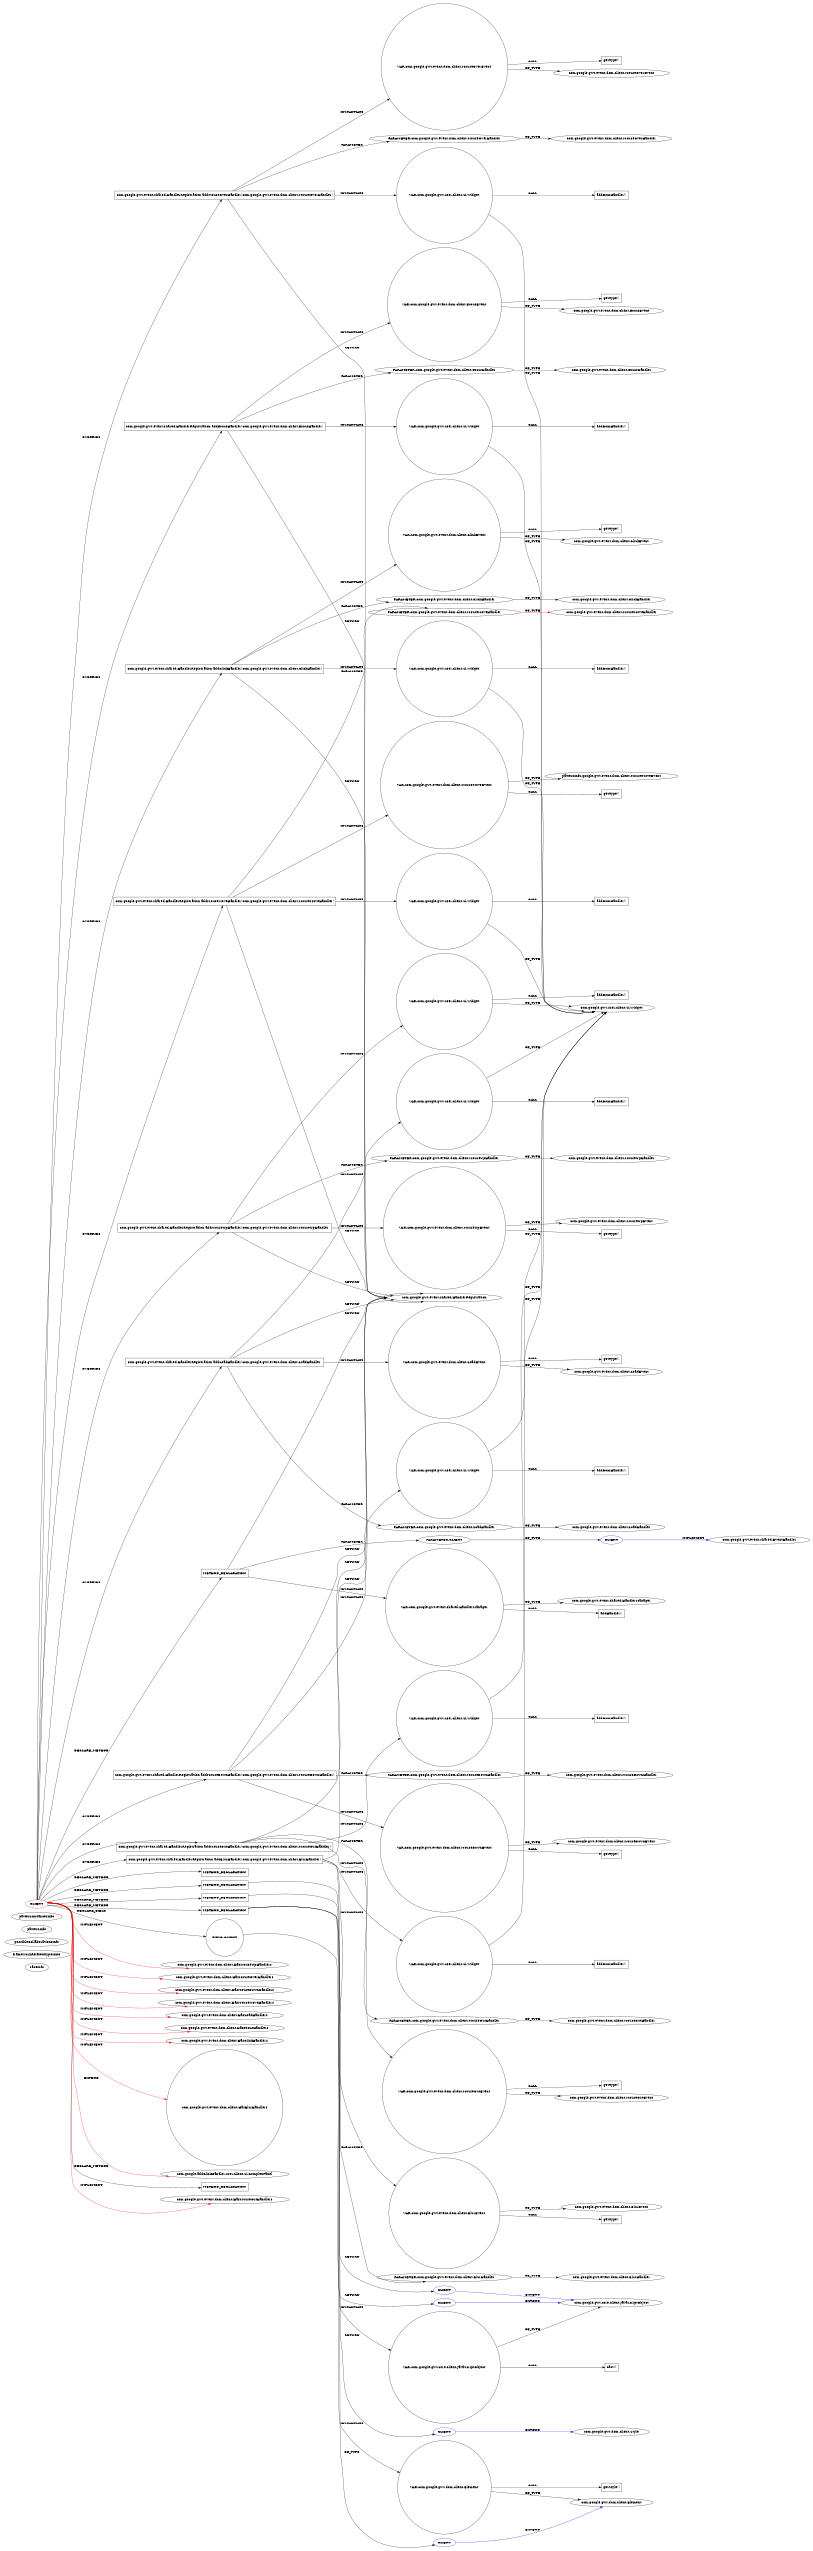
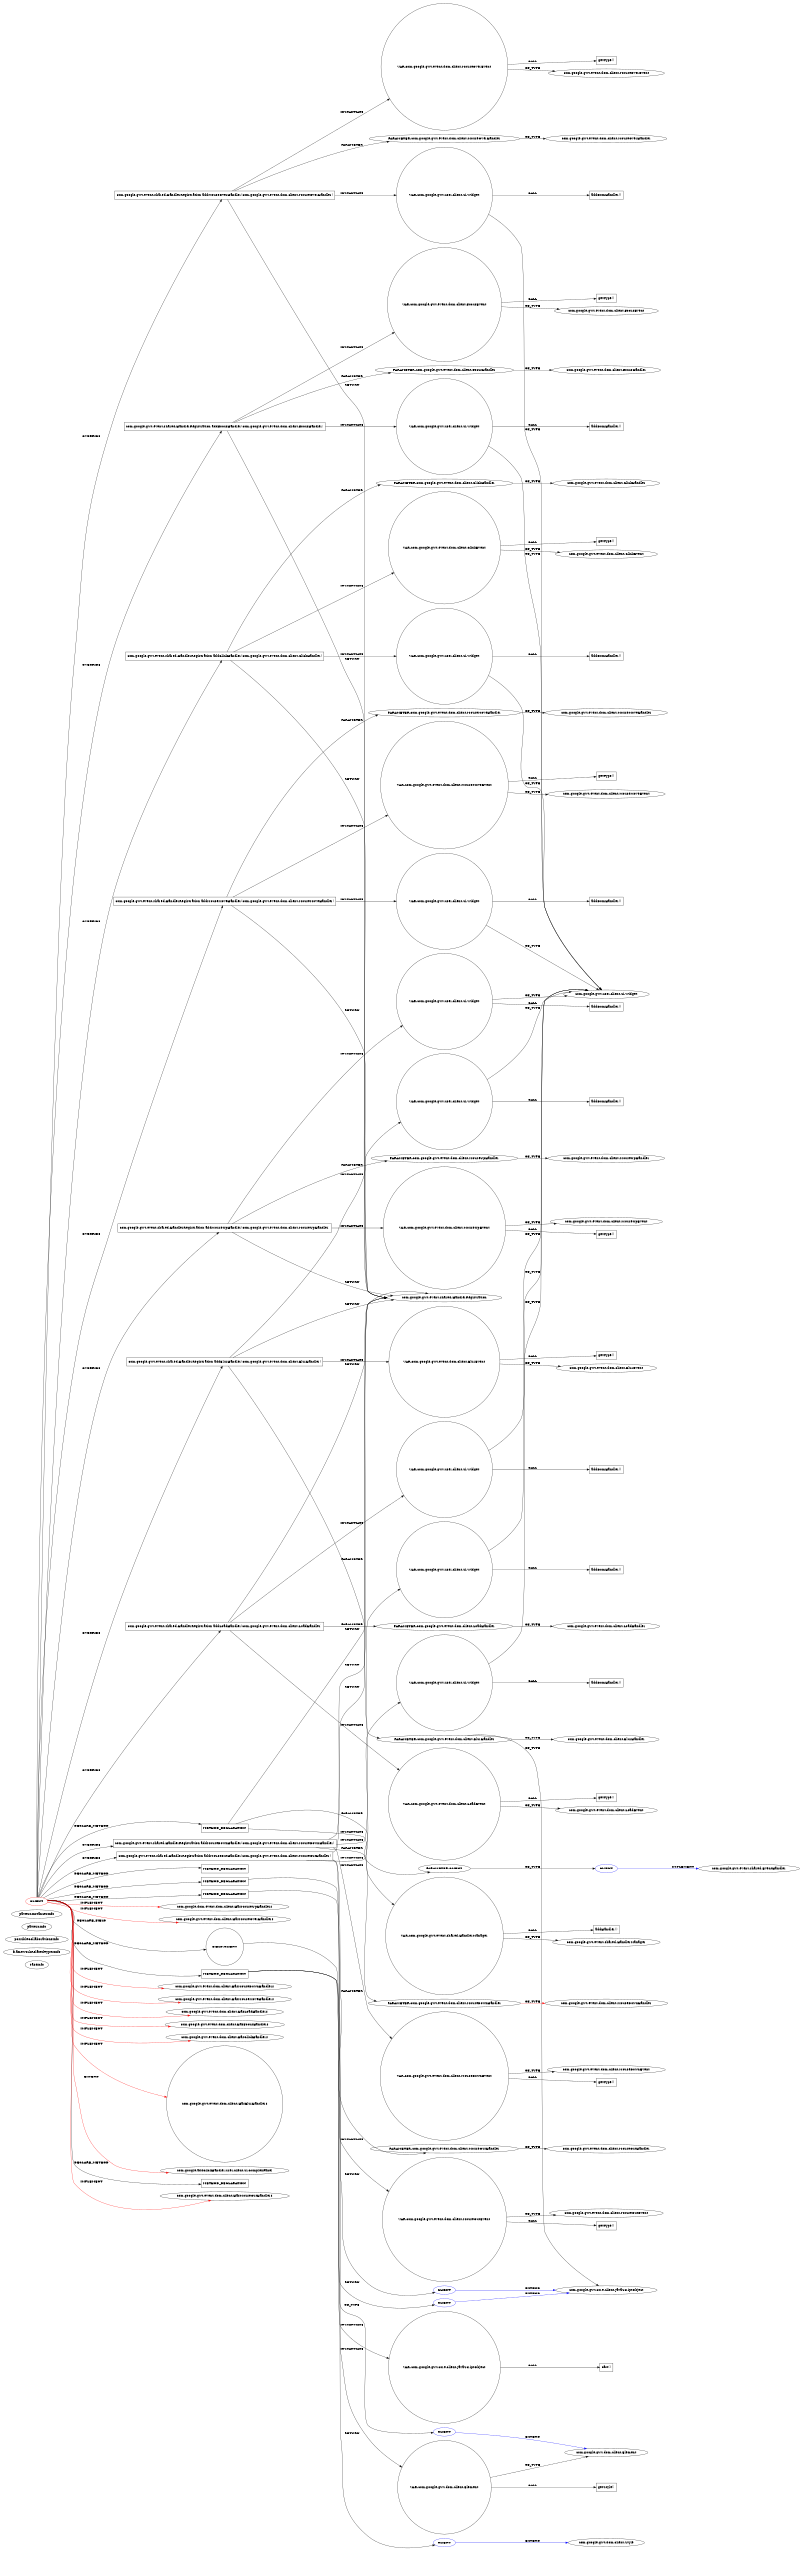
edge "PARAMETER:com.google.gwt.event.dom.client.MouseMoveHandler" -> "com.google.gwt.event.dom.client.MouseMoveHandler": color red -> black
node "patternInfo.google.gwt.event.dom.client.MouseMoveEvent": label "patternInfo.google.gwt.event.dom.client.MouseMoveEvent" -> "com.google.gwt.event.dom.client.MouseMoveEvent"
edge "PARAMETER:com.google.gwt.event.dom.client.MouseDownHandler" -> "com.google.gwt.event.dom.client.MouseDownHandler": color black -> red
node "com.google.gwt.event.dom.client.HasMouseUpHandlers": label "com.google.gwt.event.dom.client.HasMouseUpHandlers" -> "com.google.dom.event.dom.client.HasMouseUpHandlers"
edge "VAR:com.google.gwt.core.client.JavaScriptObject" -> "com.google.gwt.core.client.JavaScriptObject": now "PARAMETER:com.google.gwt.event.dom.client.BlurHandler" -> "com.google.gwt.core.client.JavaScriptObject"
